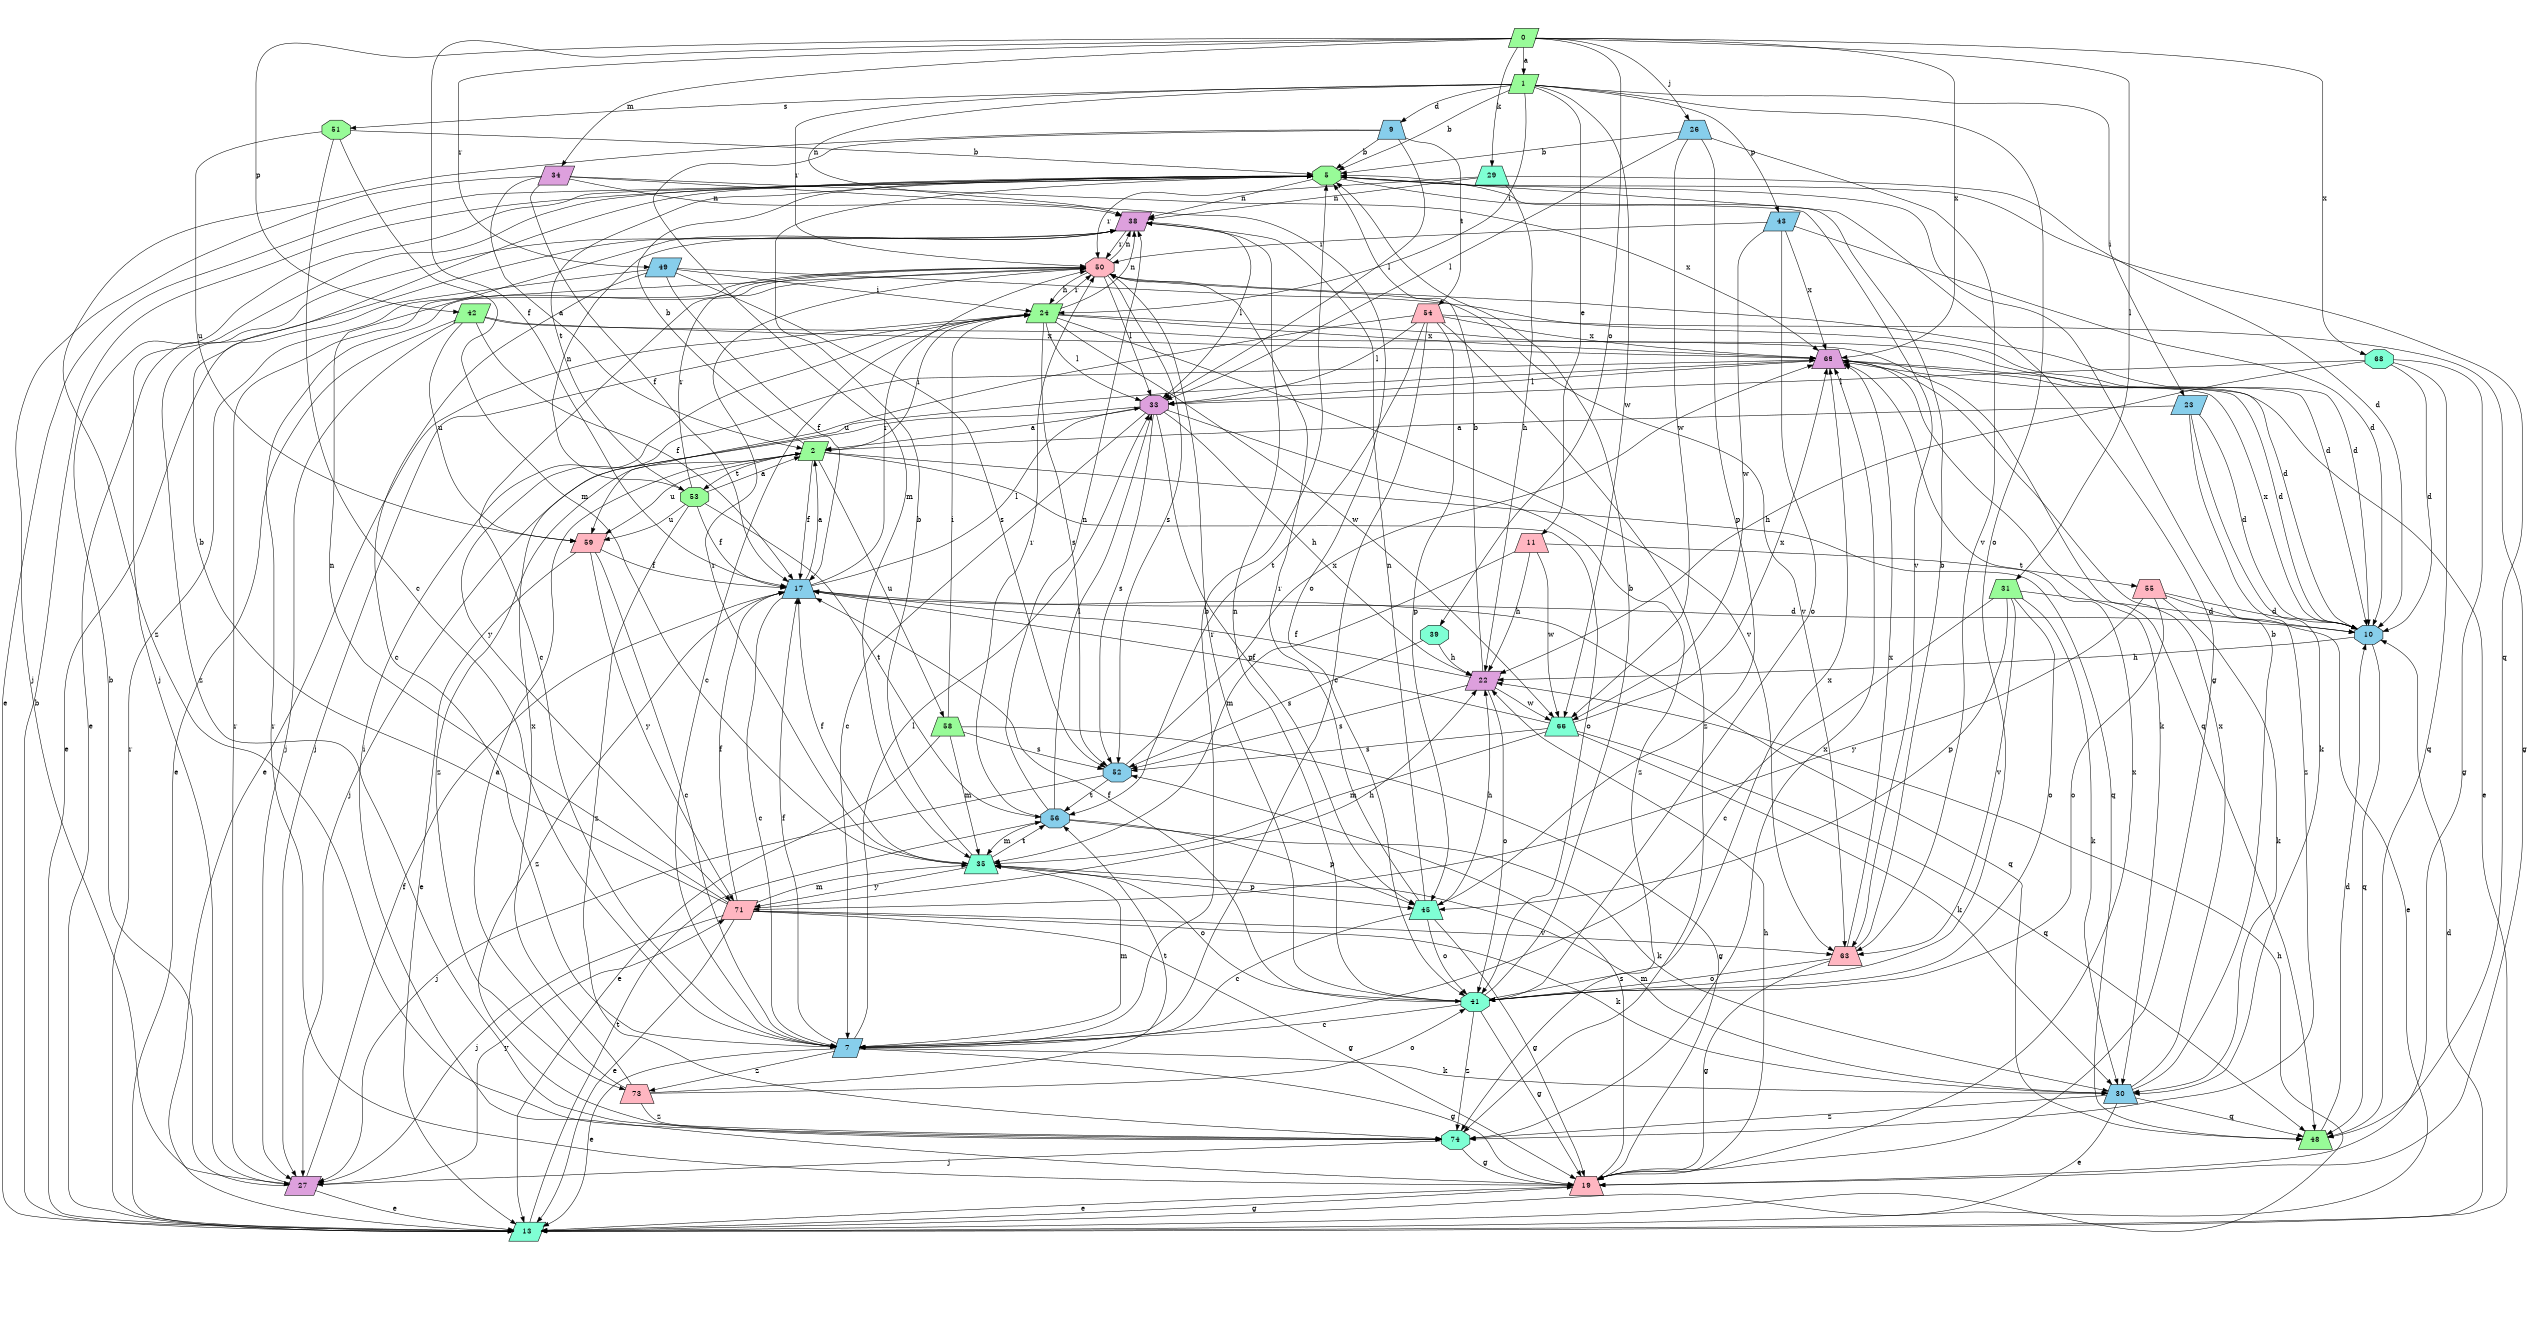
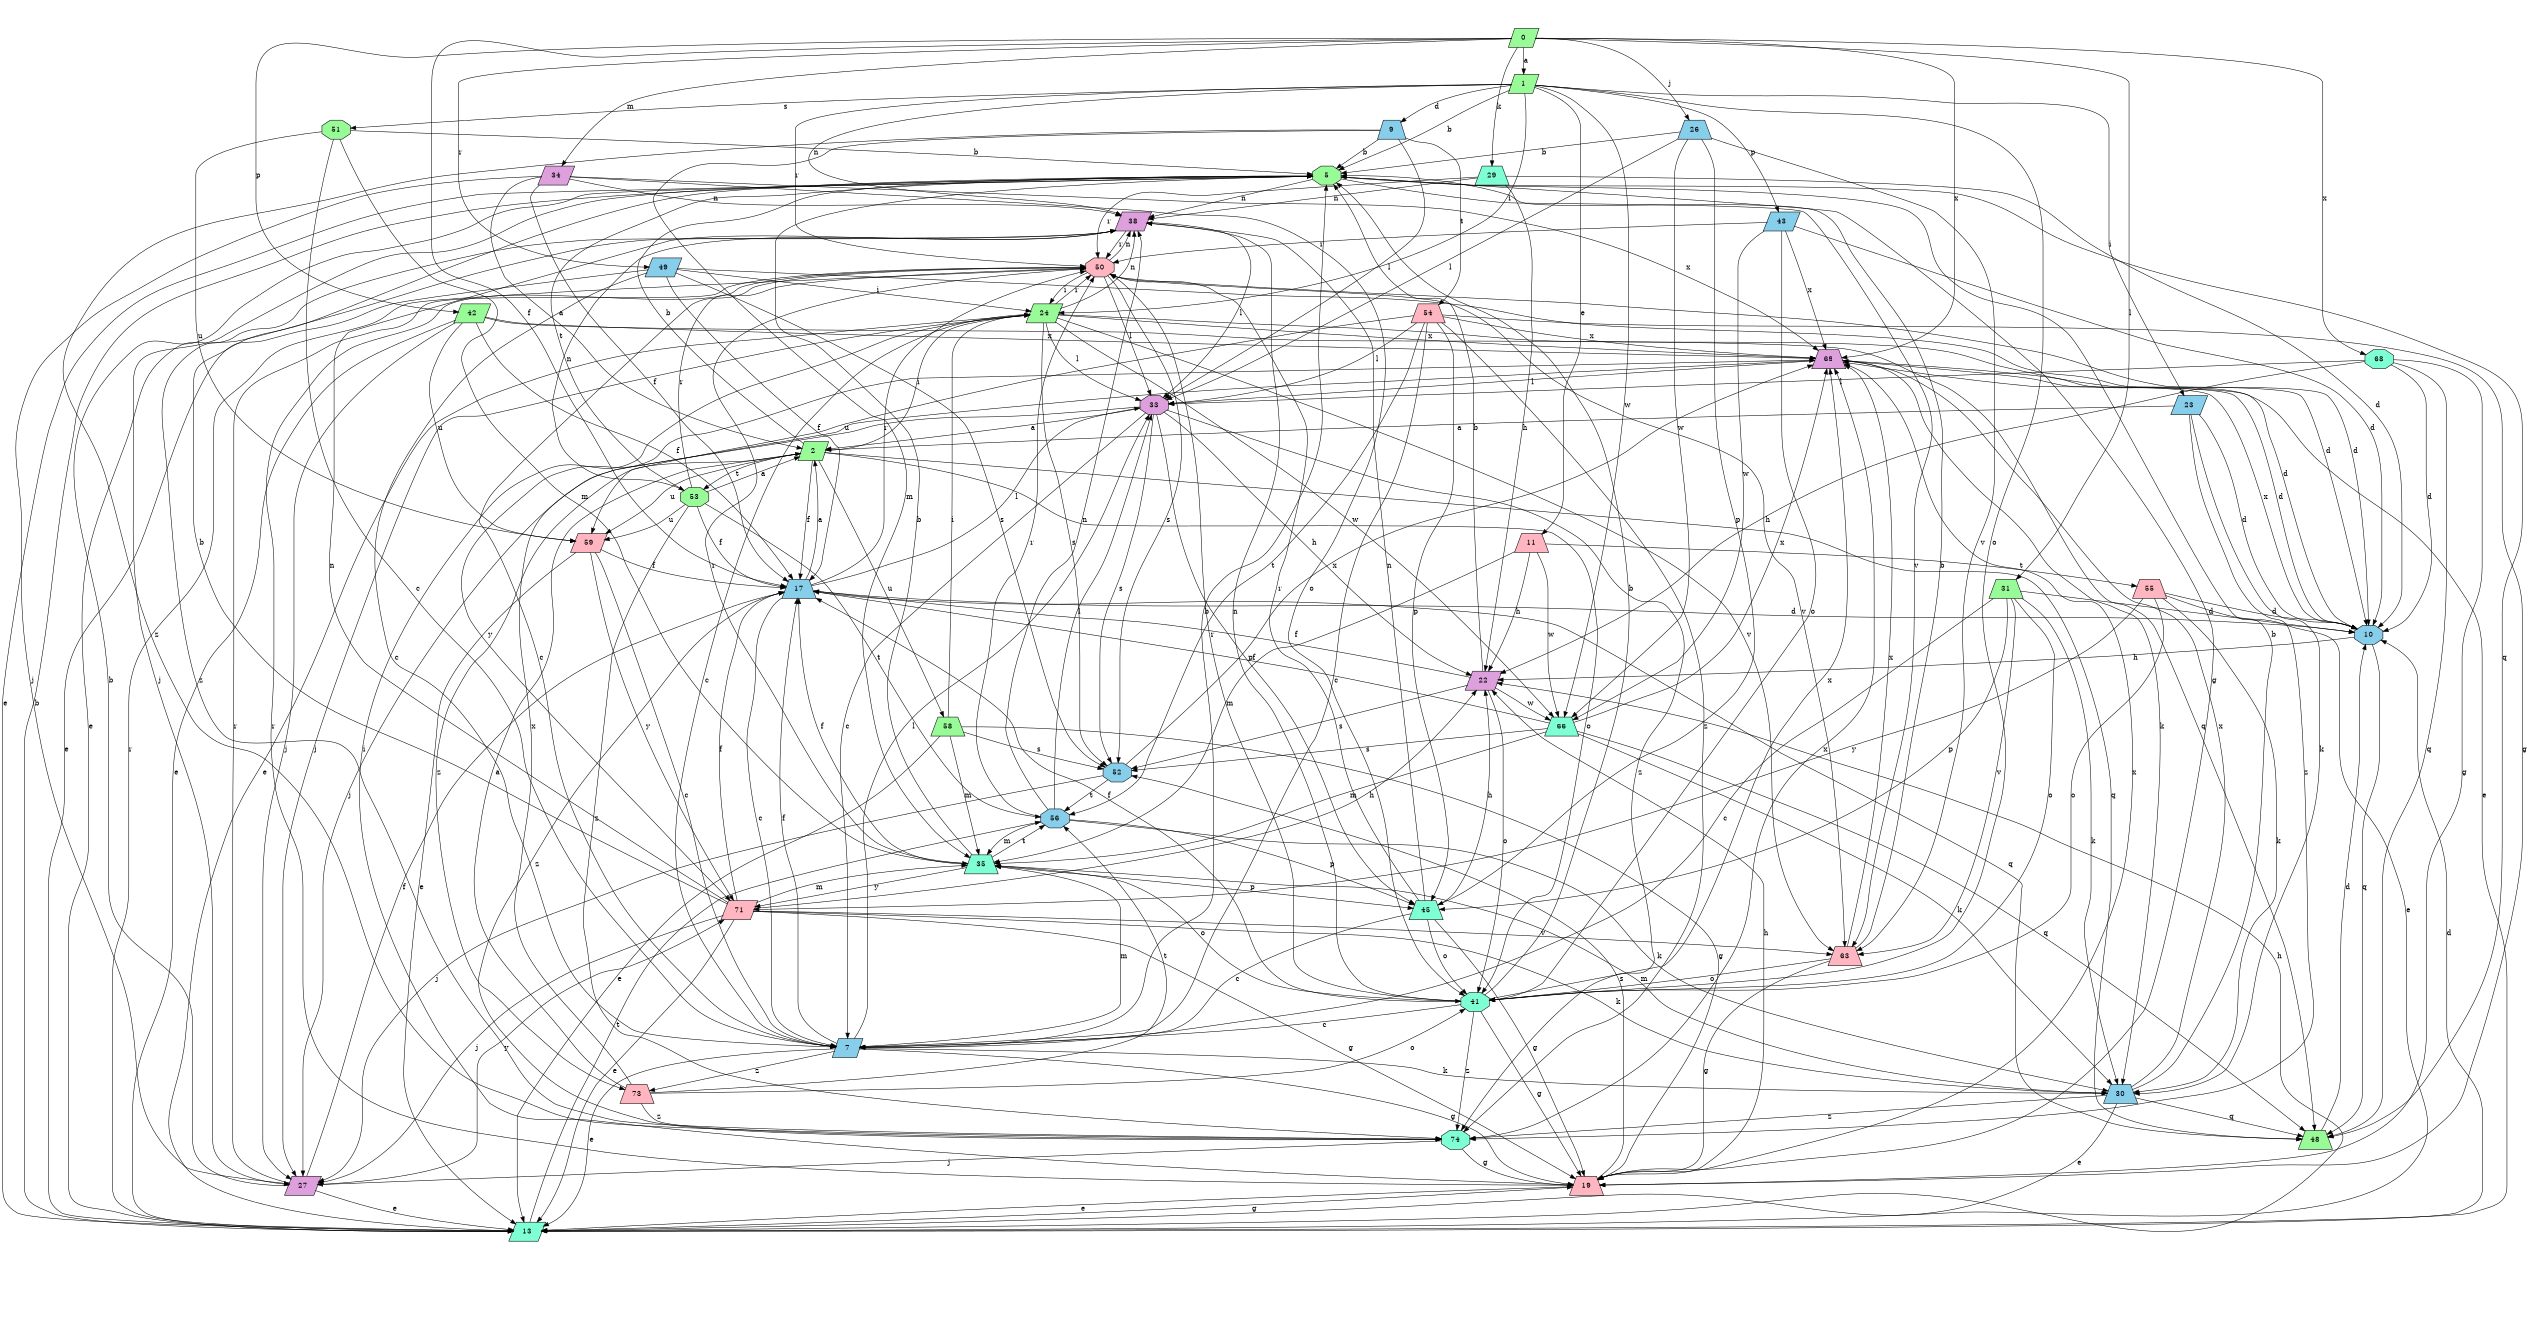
edge "50" -> "24": label "h" -> "i"
node "39": removed
